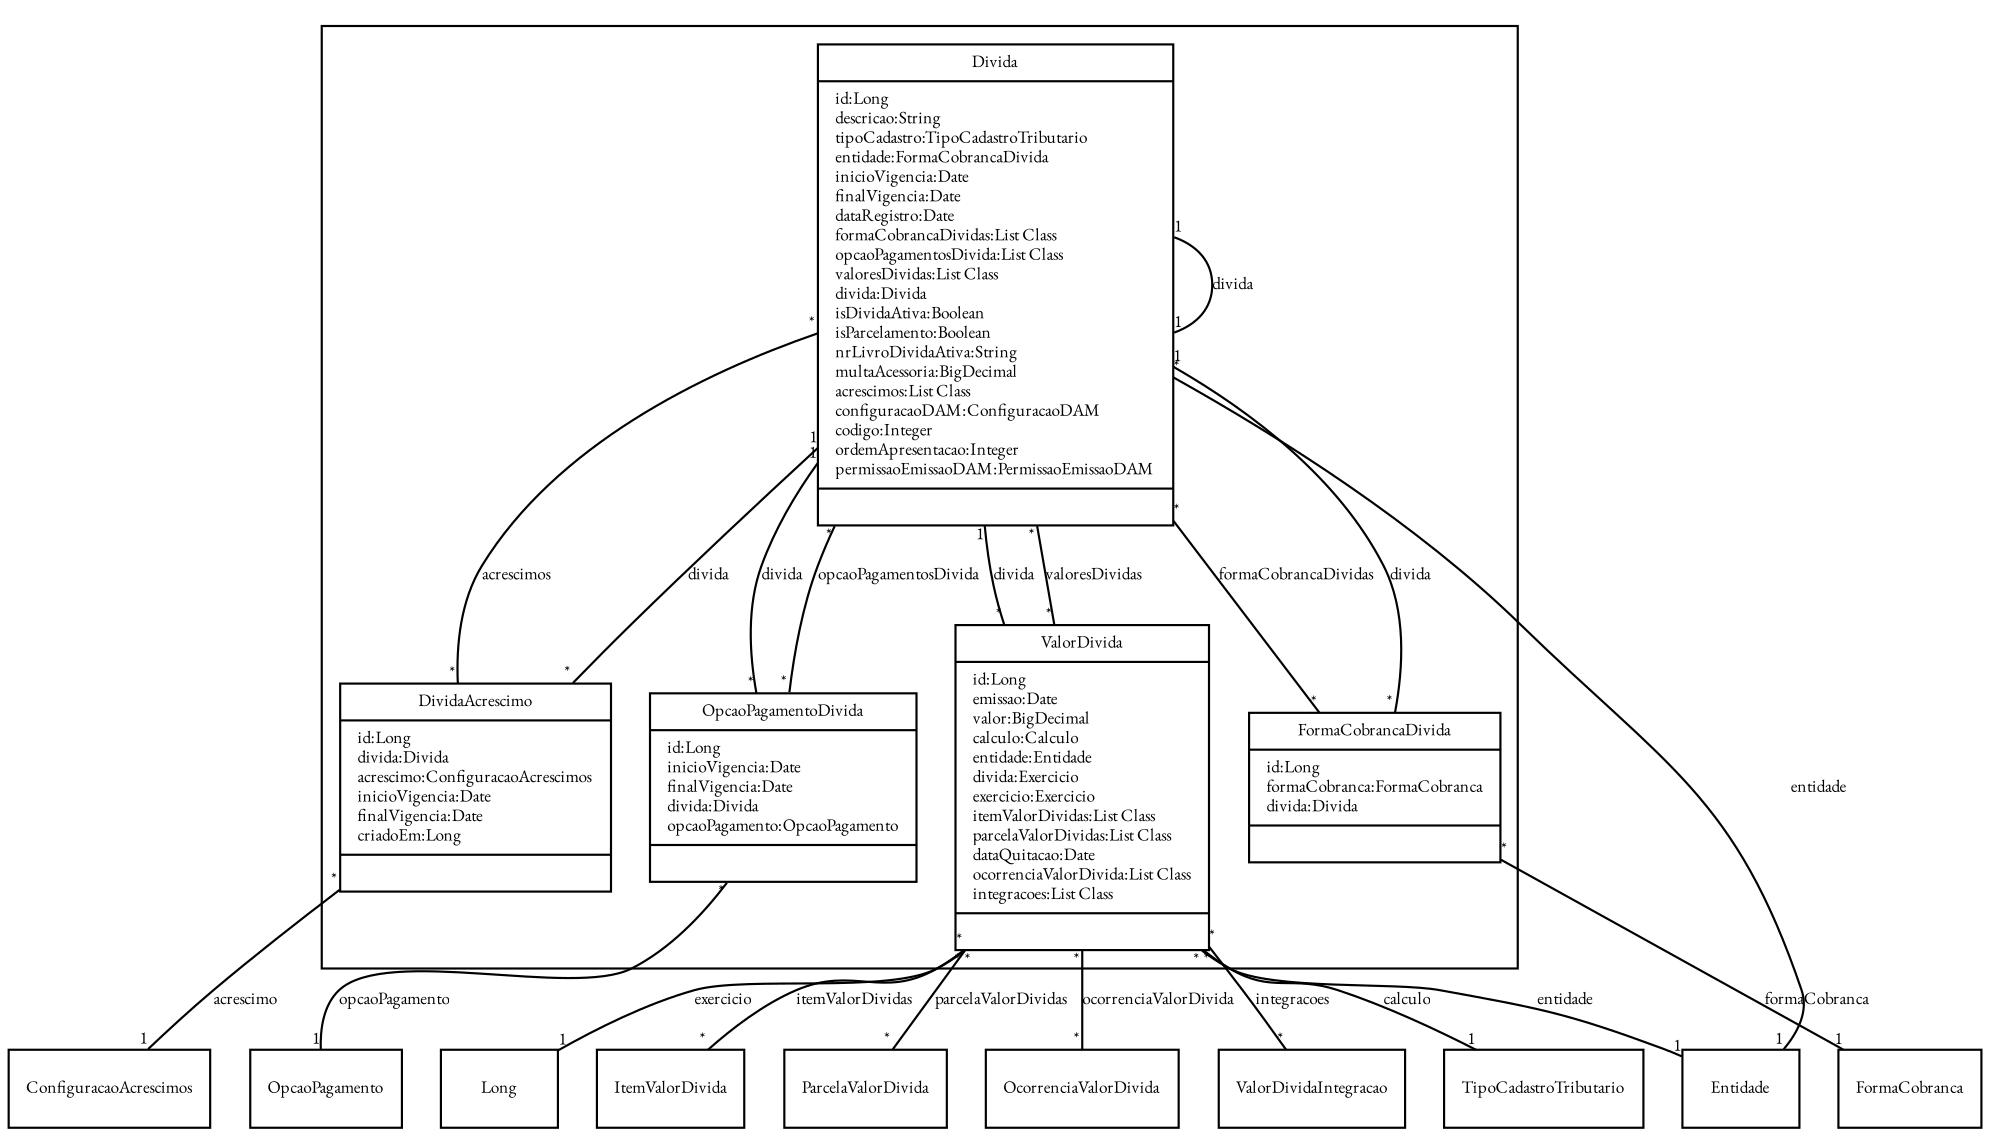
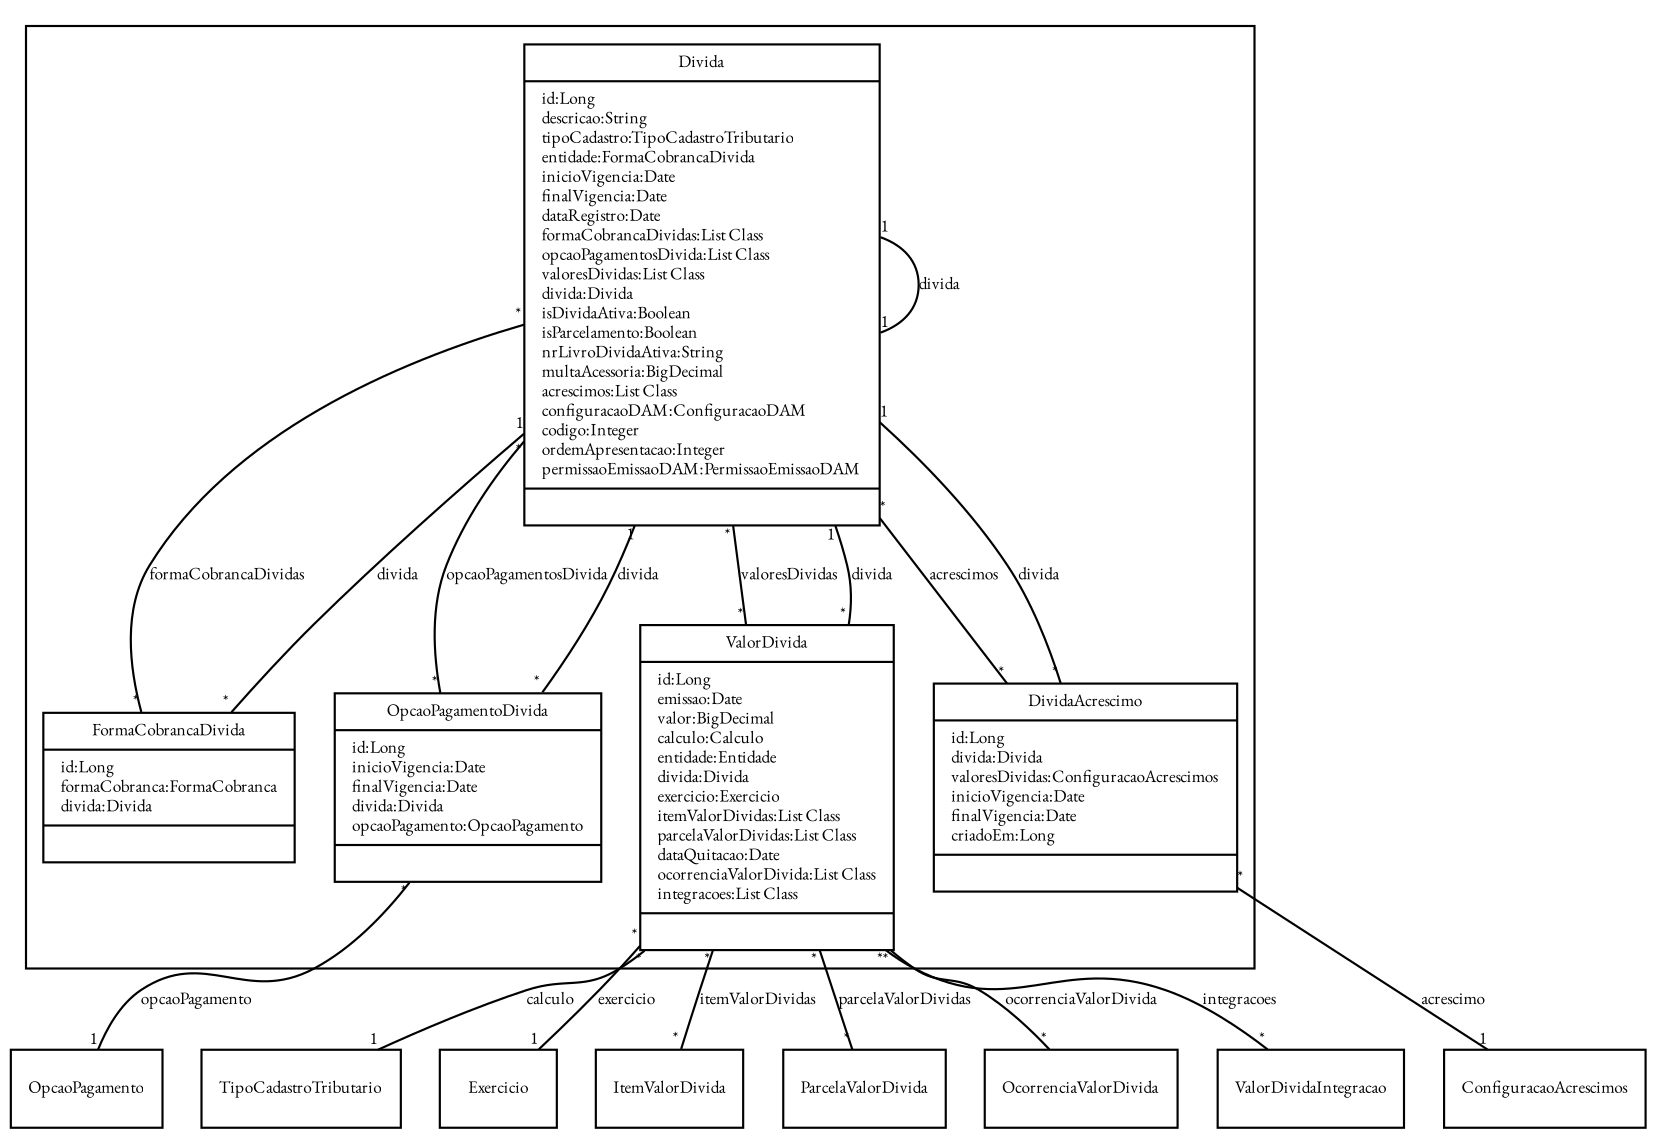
node "DividaAcrescimo": text "acrescimo:ConfiguracaoAcrescimos" -> "valoresDividas:ConfiguracaoAcrescimos"
node "ValorDivida": text "divida:Exercicio" -> "divida:Divida"
node "Long": label "Long" -> "Exercicio"
node "Entidade": removed
node "FormaCobranca": removed
